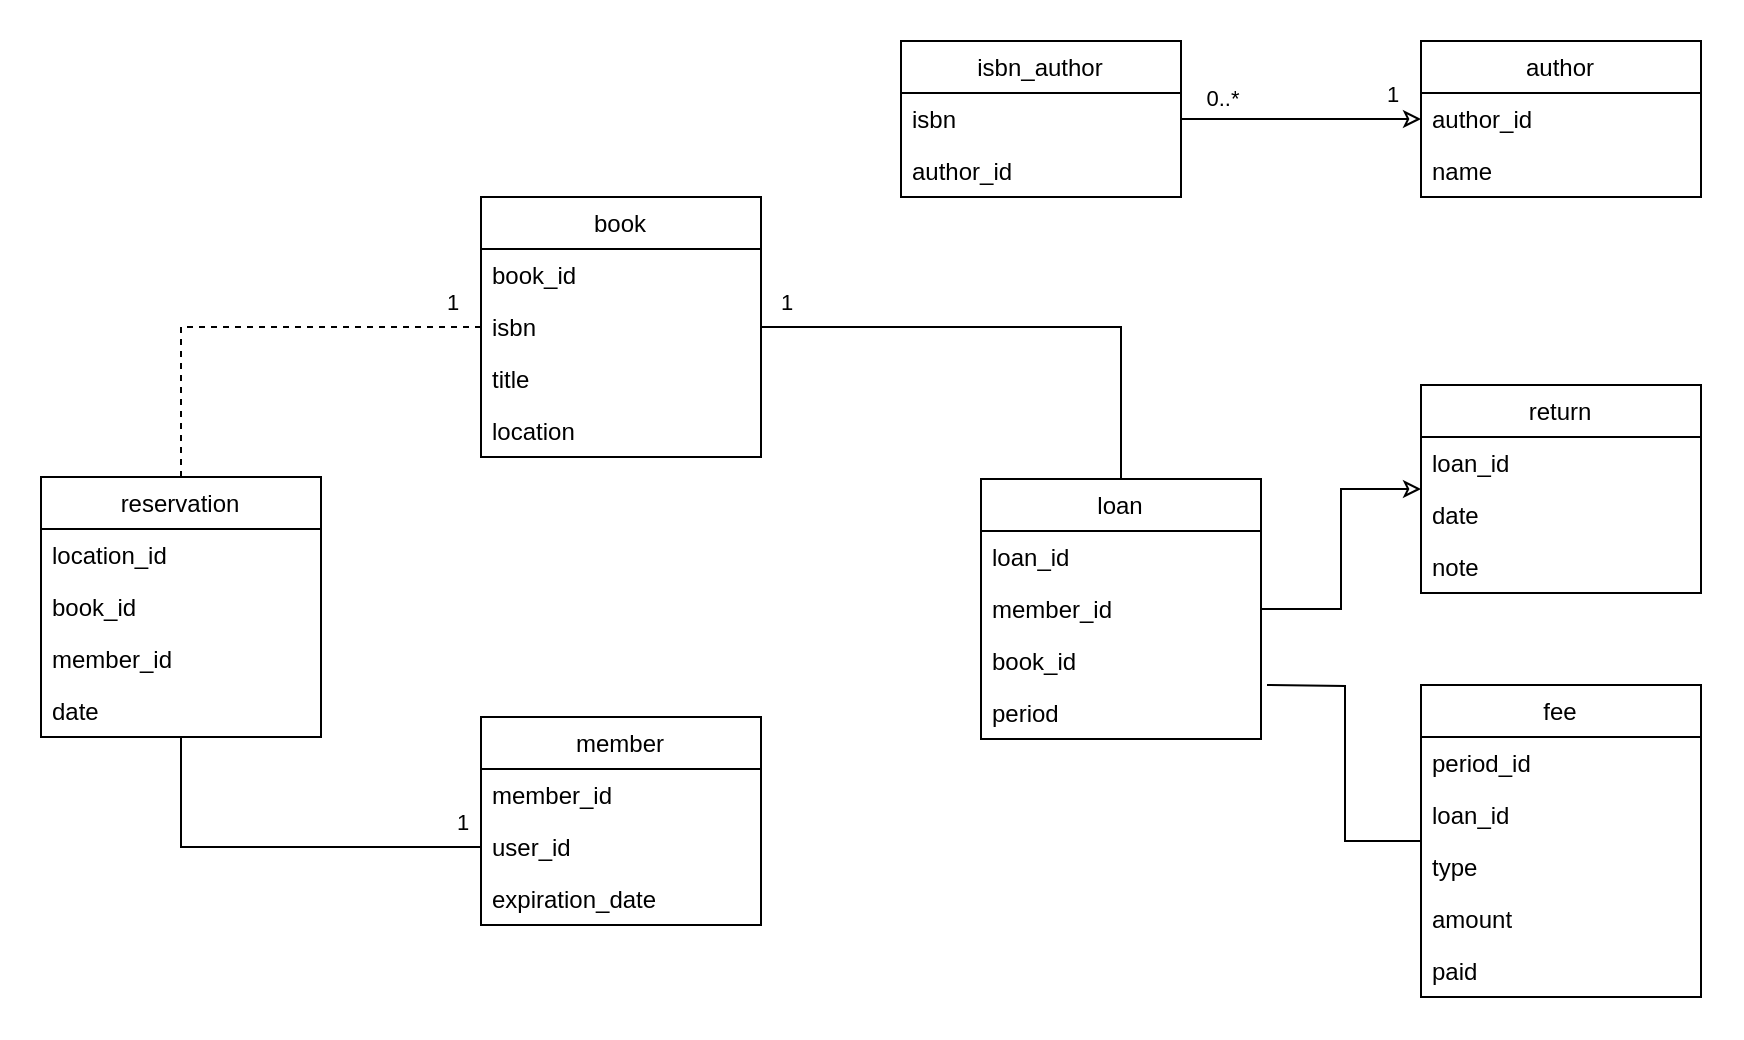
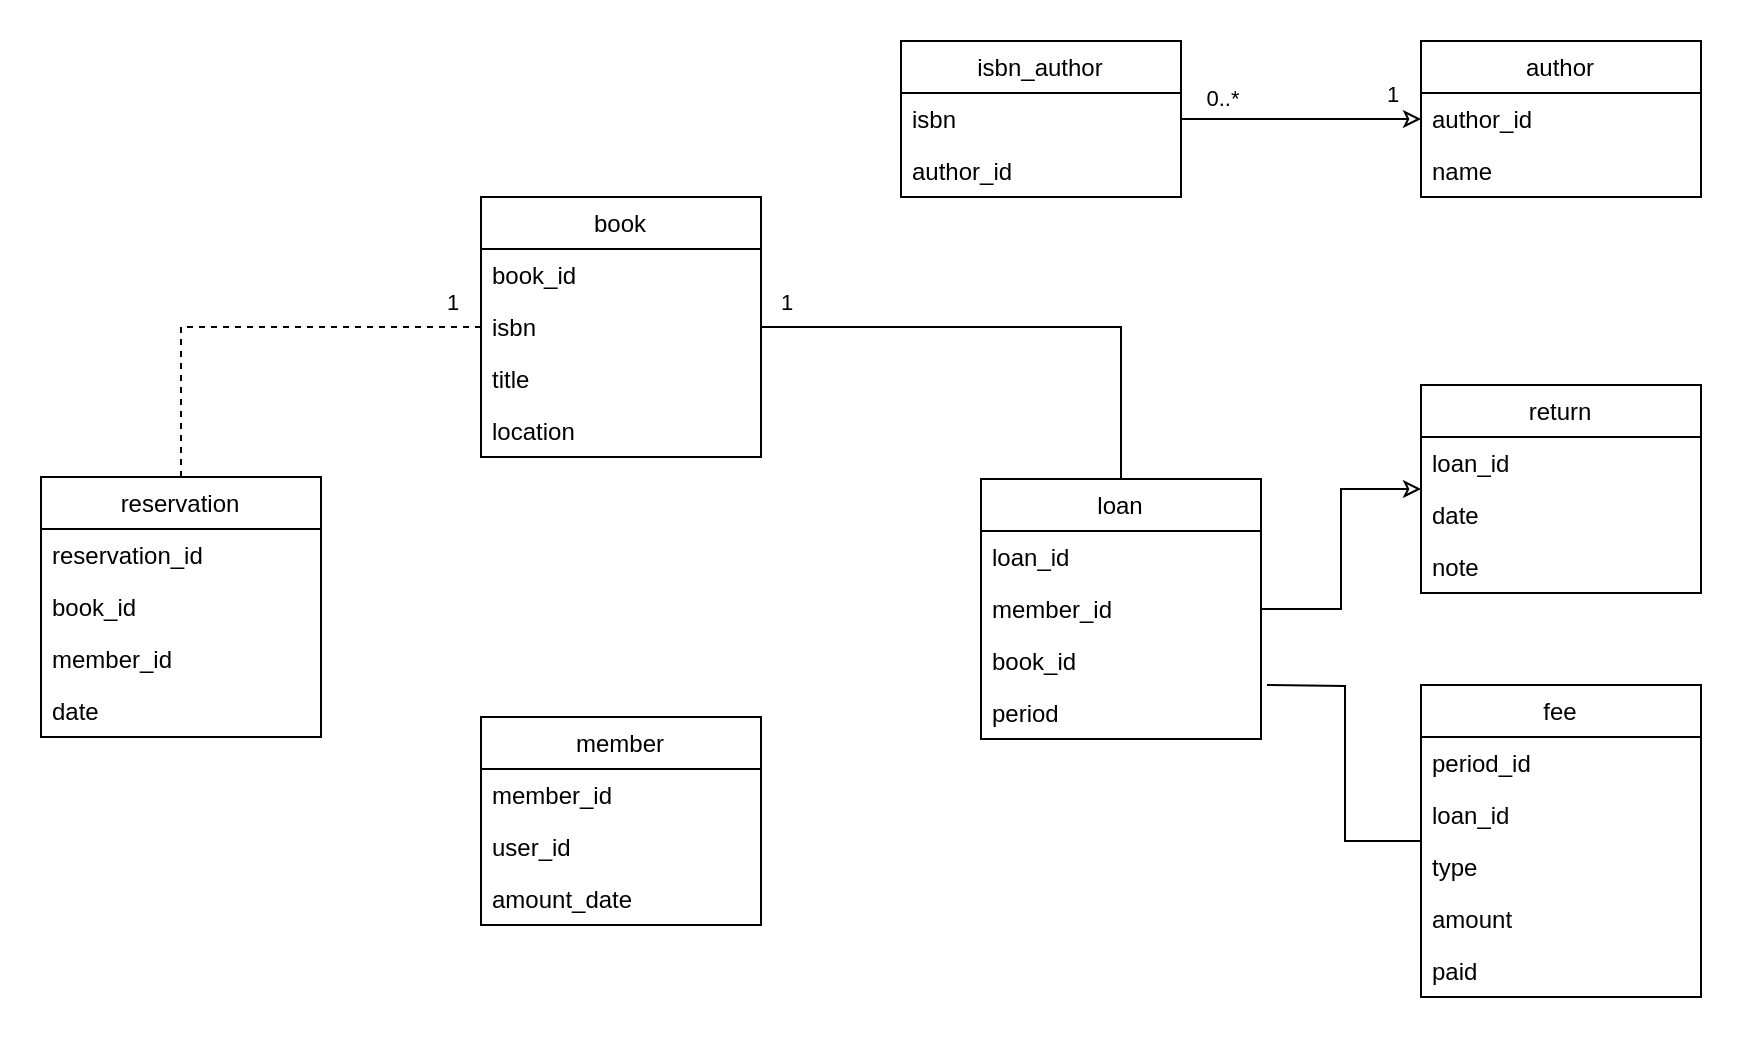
node "location_id": label "location_id" -> "reservation_id"
edge "reservation" -- "user_id": removed, label "1"
node "expiration_date": label "expiration_date" -> "amount_date"
